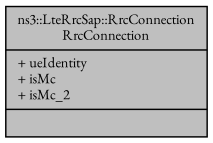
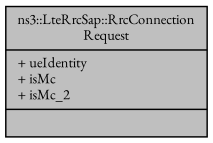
node "ns3::LteRrcSap::RrcConnection": text "RrcConnection" -> "Request"
